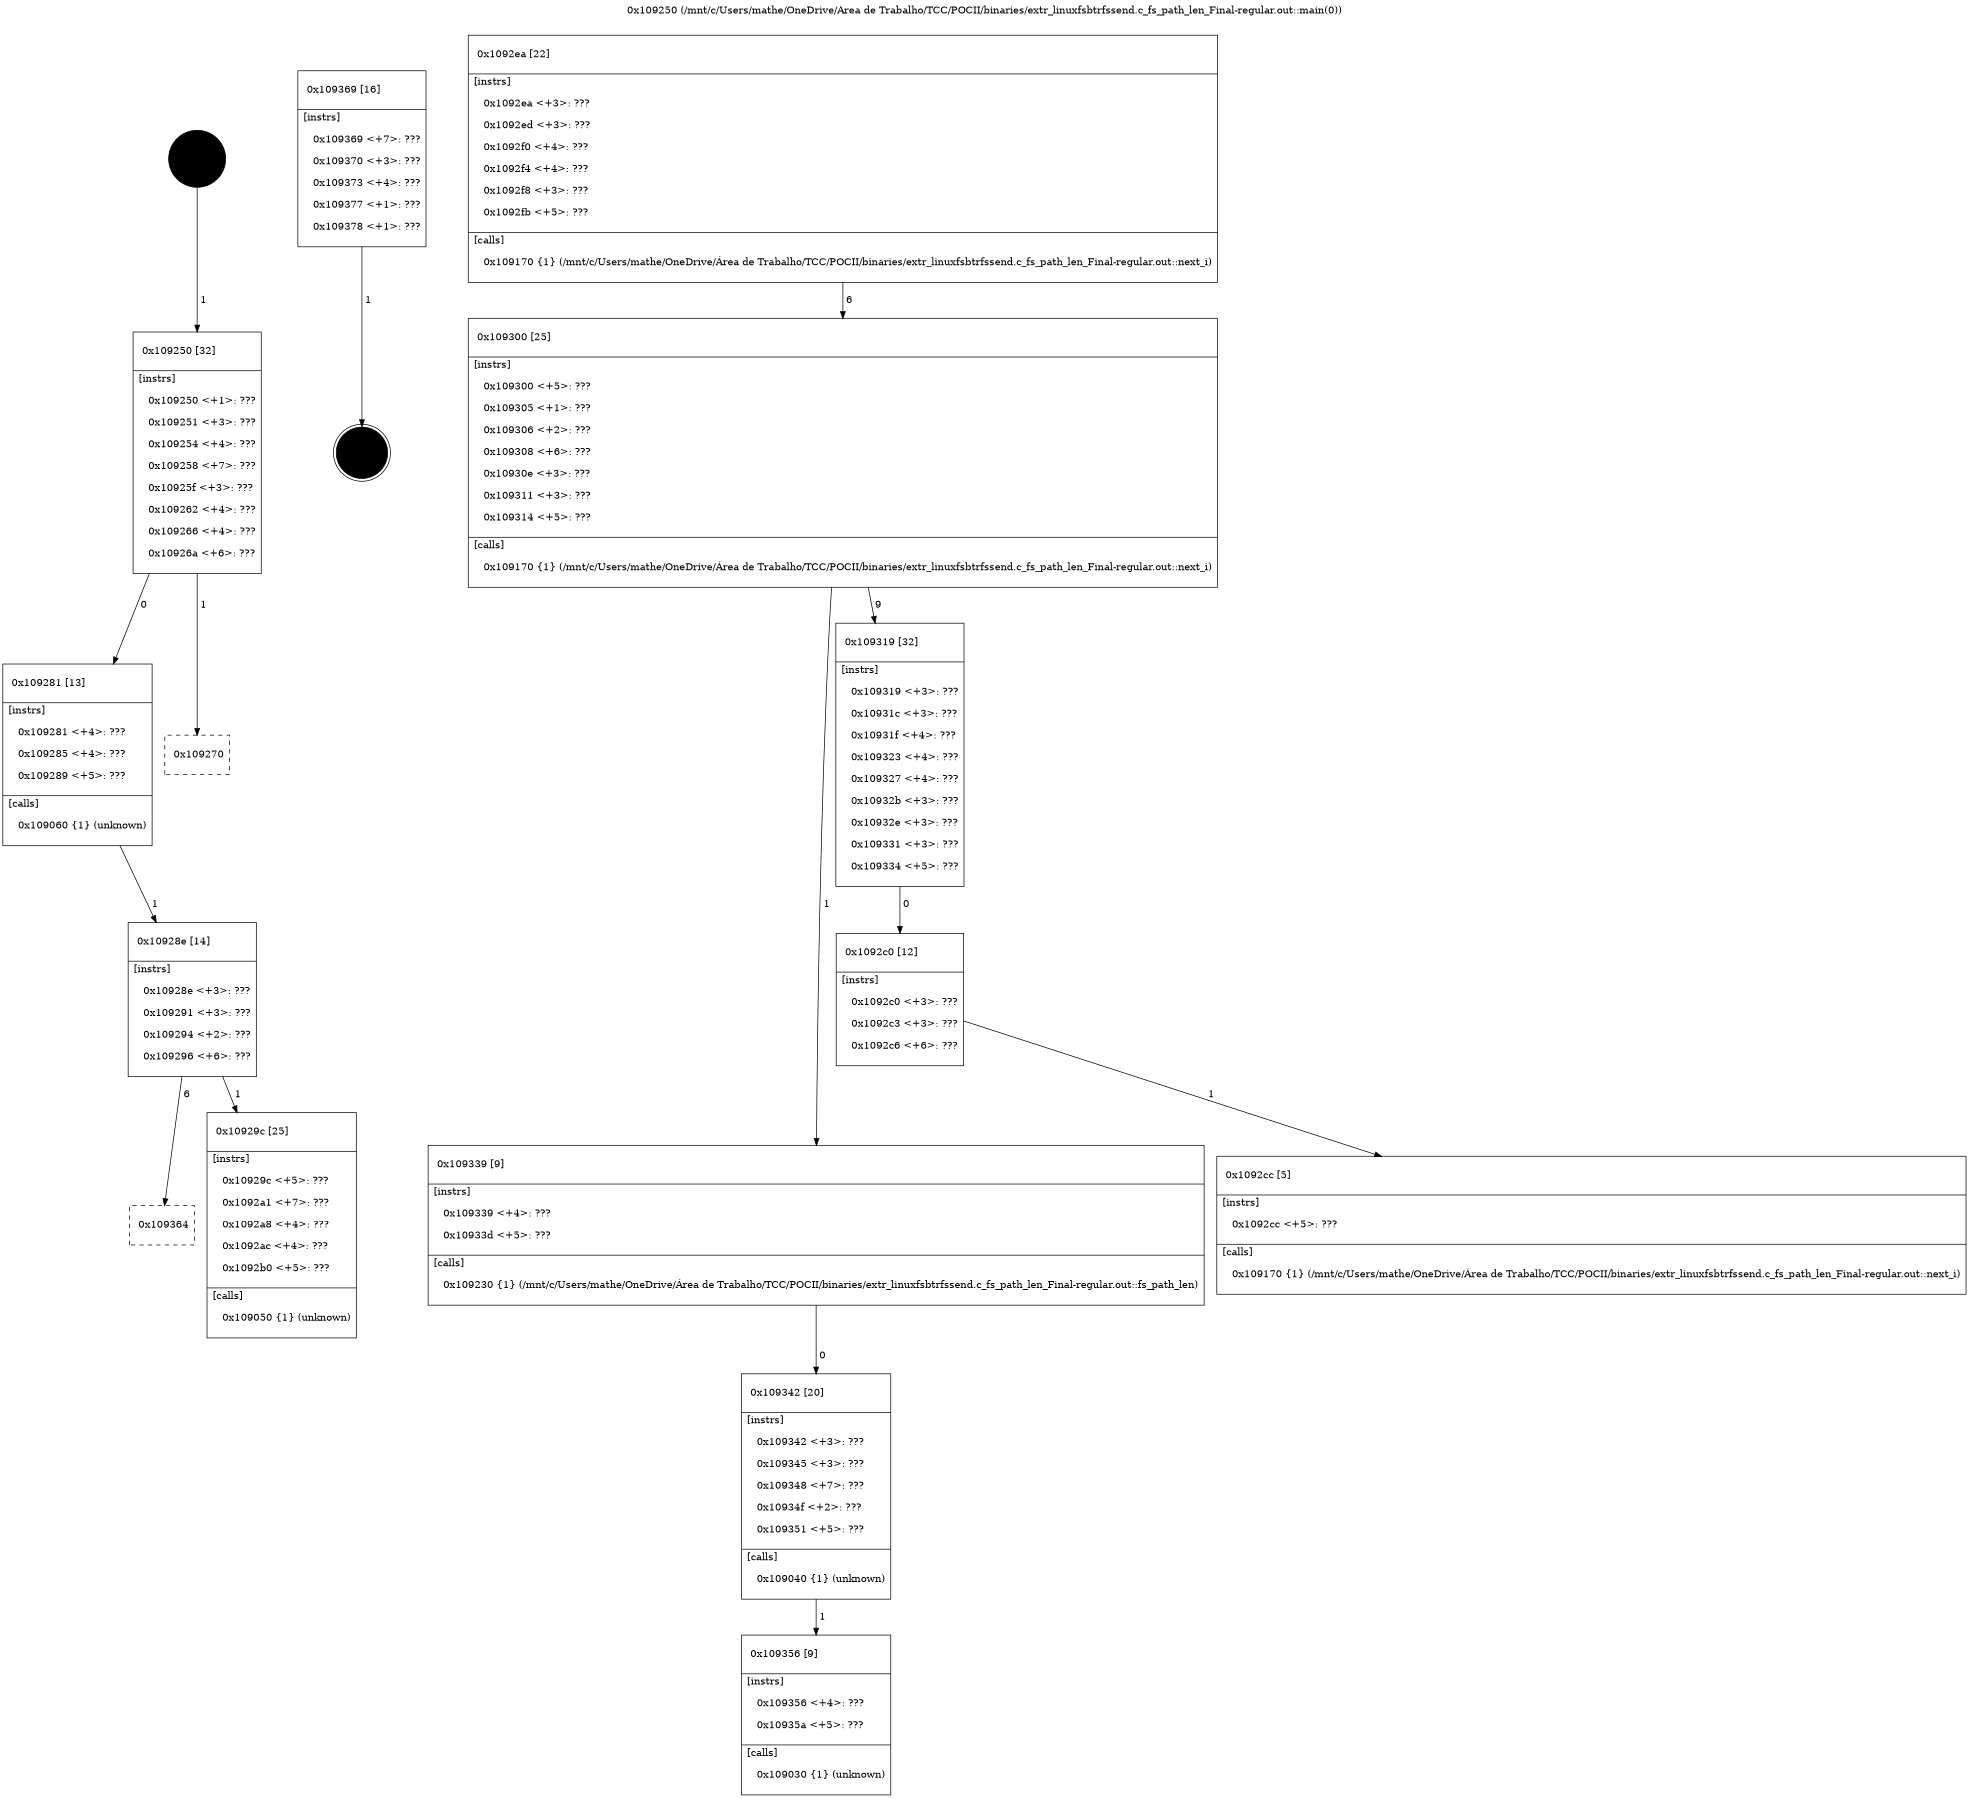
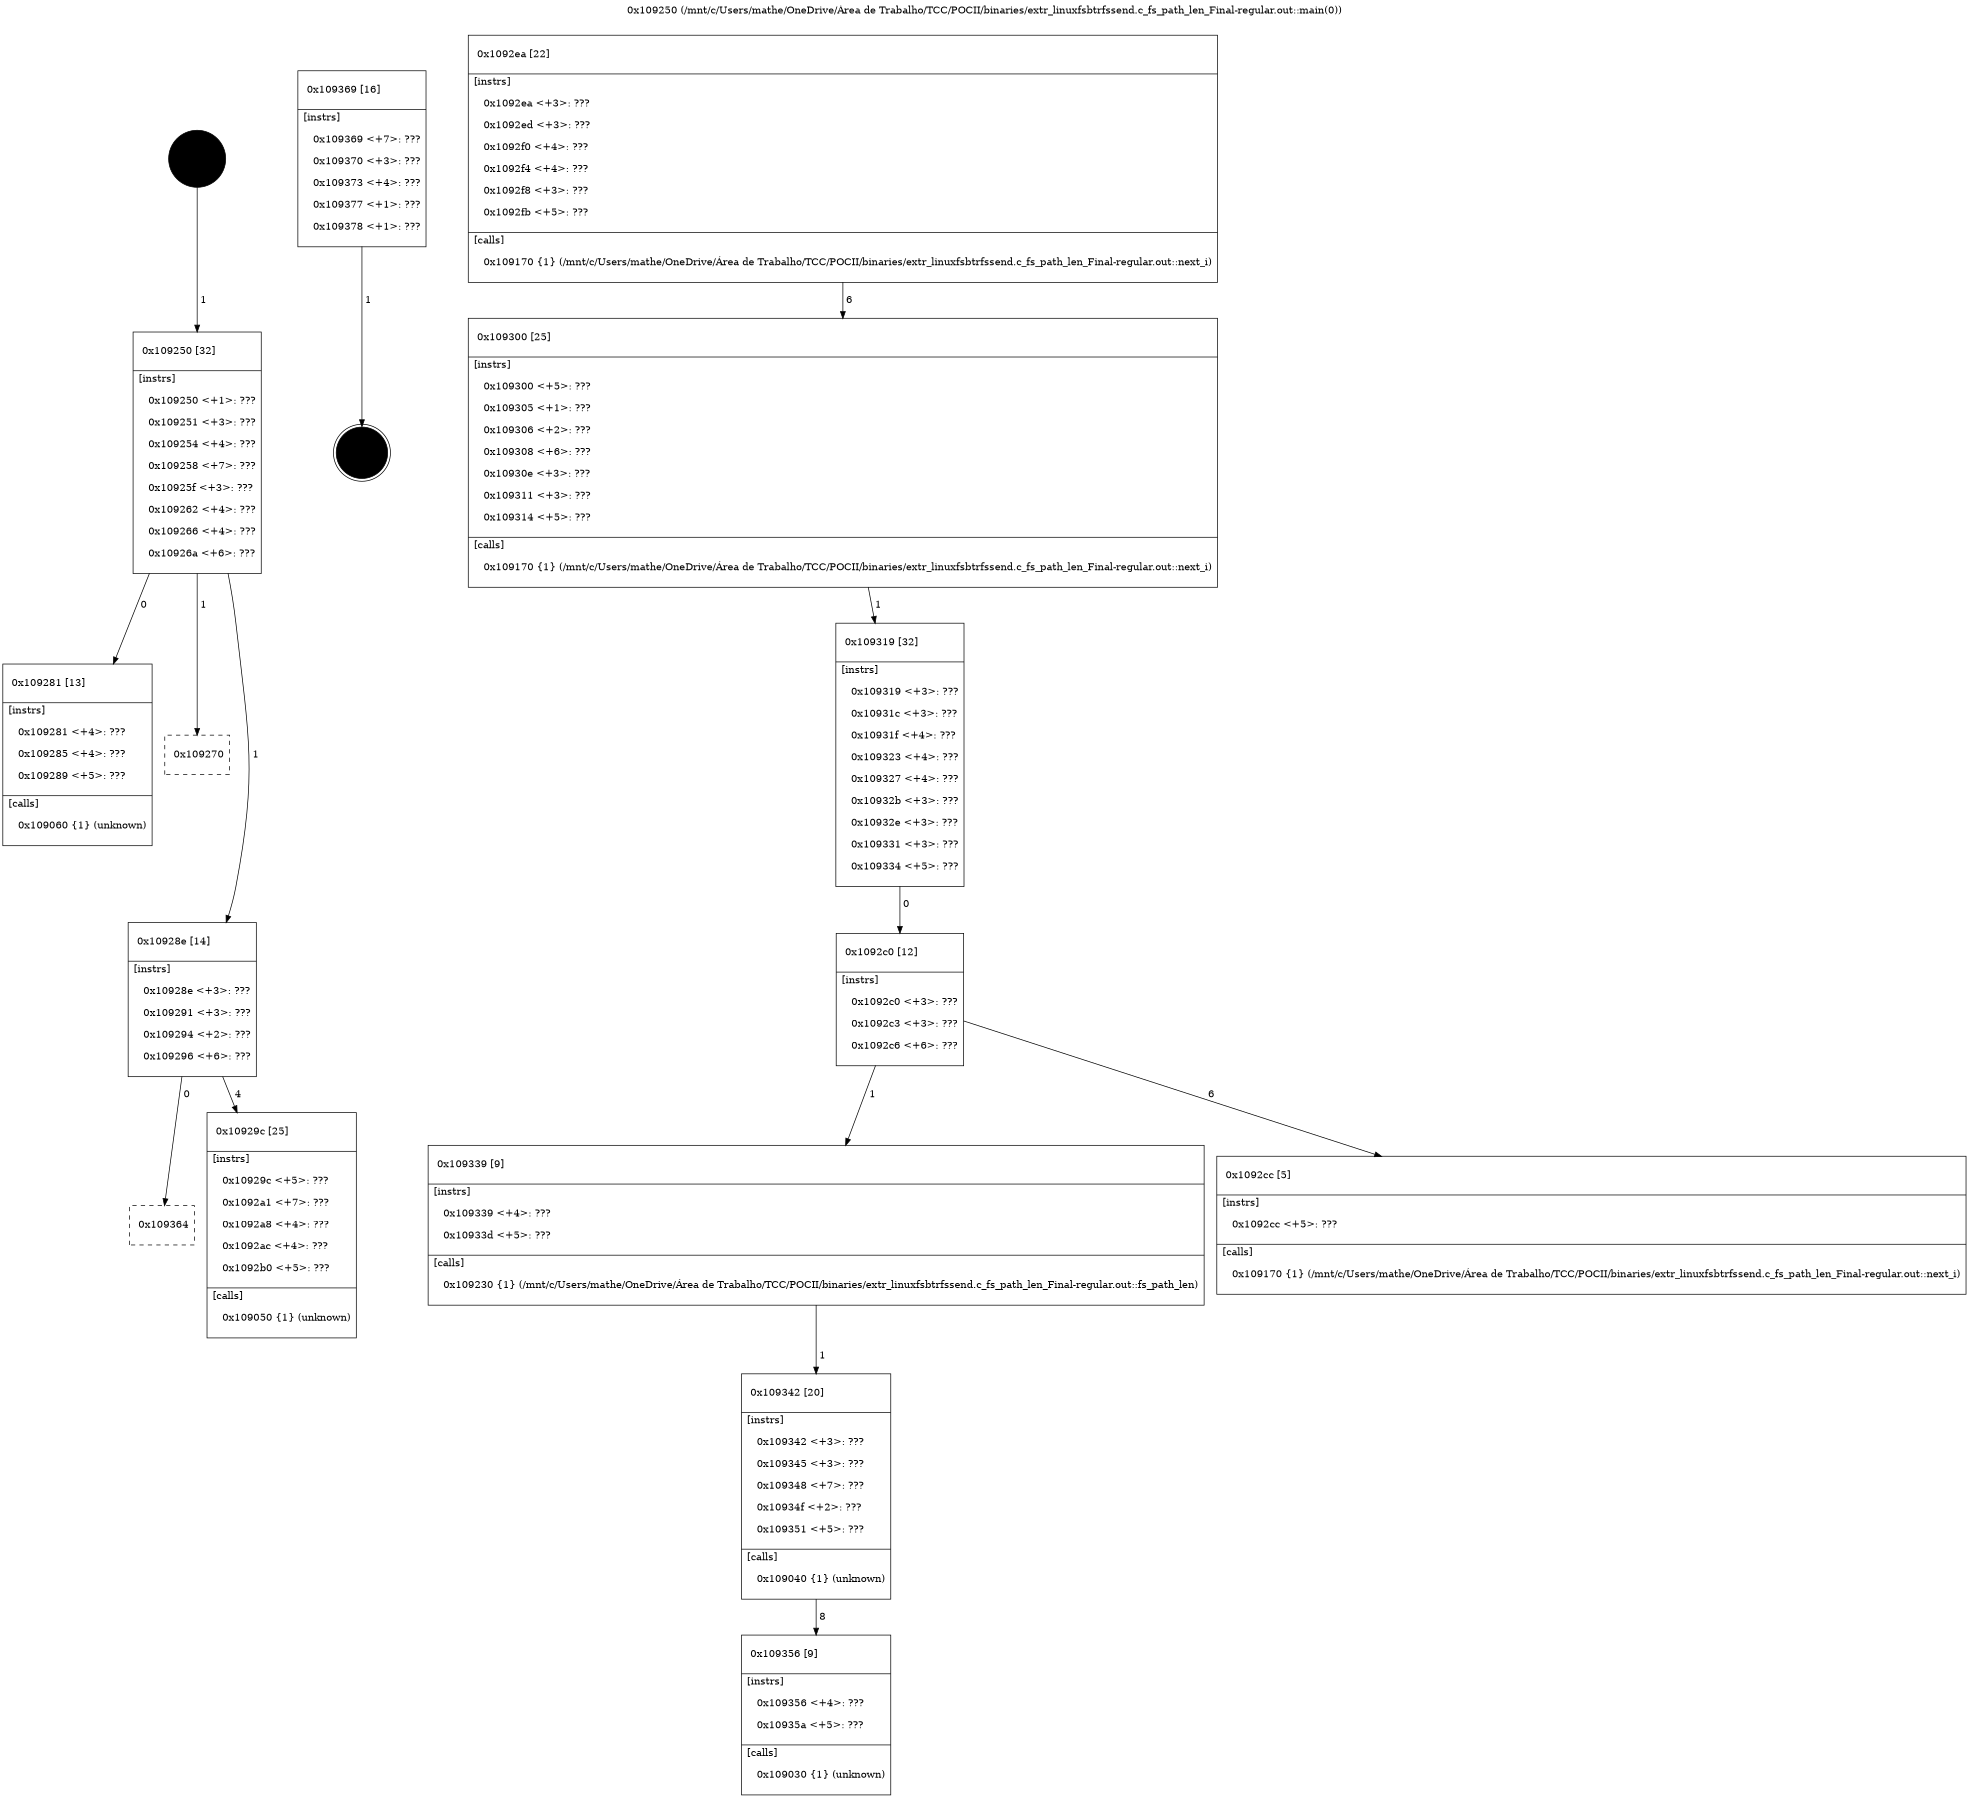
edge "0x109300 [25]" -> "0x109319 [32]": label " 9" -> " 1"
edge "0x109300 [25]" -> "0x109339 [9]": now "0x1092c0 [12]" -> "0x109339 [9]"
edge "0x109281 [13]" -> "0x10928e [14]": now "0x109250 [32]" -> "0x10928e [14]"
edge "0x10928e [14]" -> "0x109364": label " 6" -> " 0"
edge "0x10928e [14]" -> "0x10929c [25]": label " 1" -> " 4"
edge "0x1092c0 [12]" -> "0x1092cc [5]": label " 1" -> " 6"
edge "0x109339 [9]" -> "0x109342 [20]": label " 0" -> " 1"
edge "0x109342 [20]" -> "0x109356 [9]": label " 1" -> " 8"
